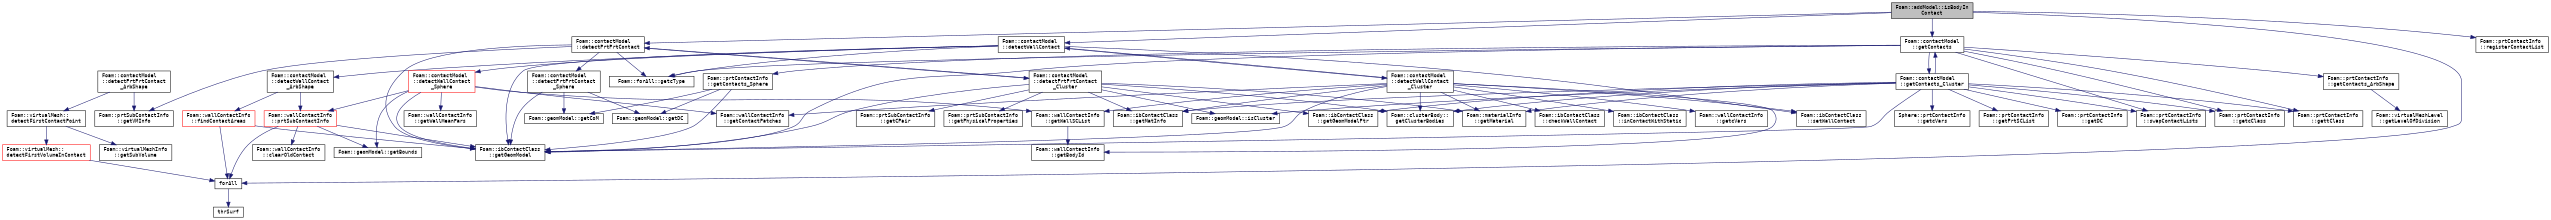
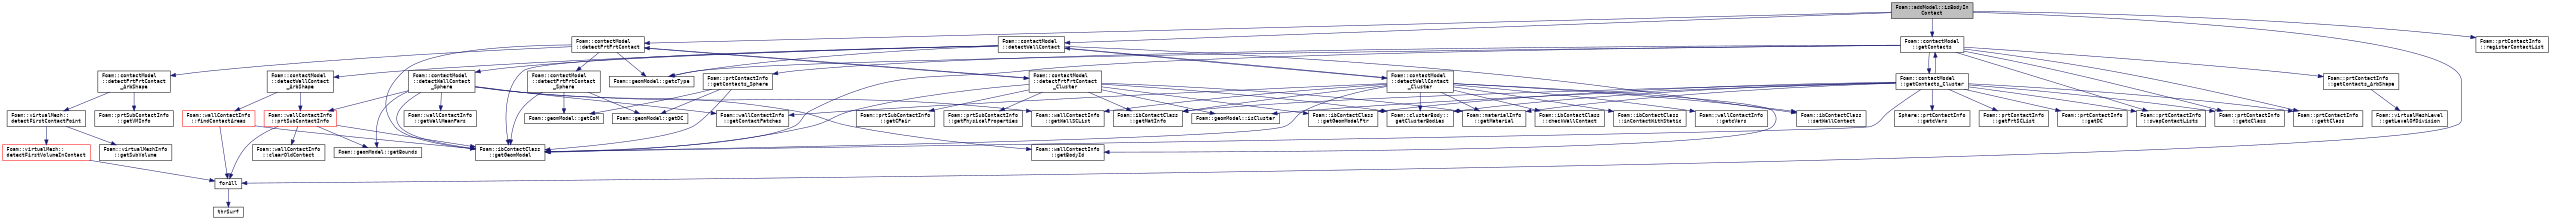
edge "Foam::contactModel ::detectPrtPrtContact" -> "Foam::prtSubContactInfo ::getVMInfo": now "Foam::contactModel ::detectPrtPrtContact" -> "Foam::contactModel ::detectPrtPrtContact _ArbShape"
node "Foam::contactModel ::detectWallContact _Sphere": color red -> black
node "Foam::forAll::getcType": label "Foam::forAll::getcType" -> "Foam::geomModel::getcType"
edge "Foam::wallContactInfo ::getWallSCList" -> "Foam::wallContactInfo ::getBodyId": now "Foam::contactModel ::detectWallContact _Sphere" -> "Foam::wallContactInfo ::getBodyId"
